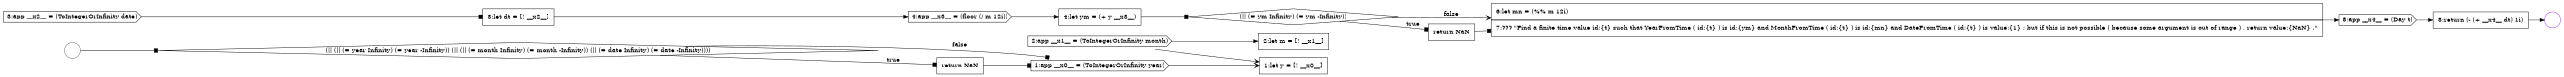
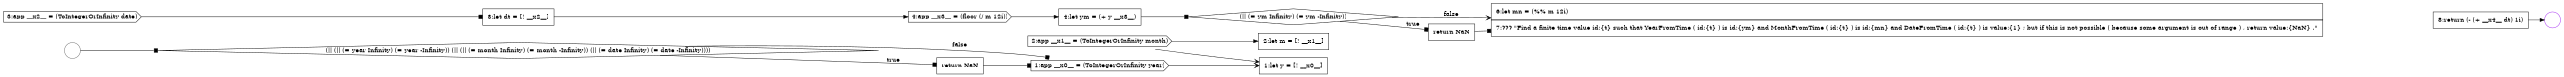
node "8:app __x4__ = (Day t)": removed
